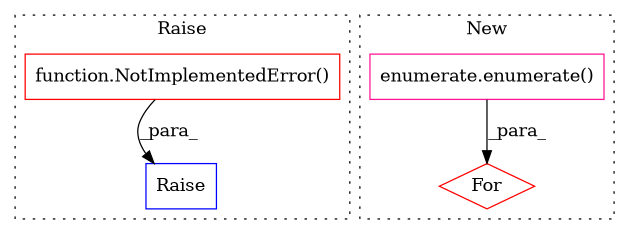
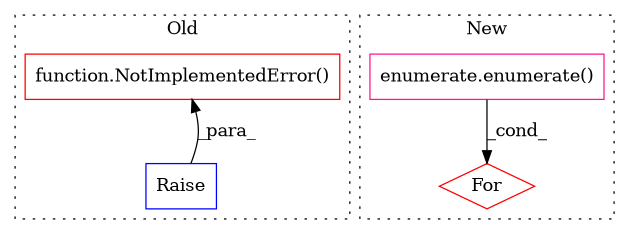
cluster "Raise": label "Raise" -> "Old"
edge "function.NotImplementedError()" -> "Raise": reversed
edge "enumerate.enumerate()" -> "For": label "_para_" -> "_cond_"
